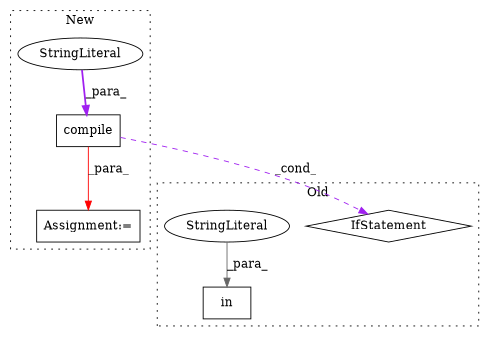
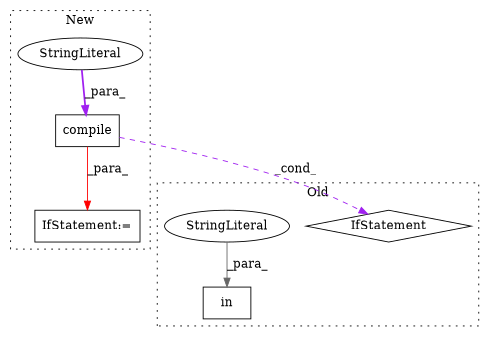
node "Assignment:=": label "Assignment:=" -> "IfStatement:="
